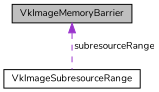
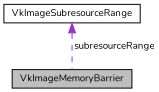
edge "VkImageSubresourceRange" -> "VkImageMemoryBarrier": reversed
